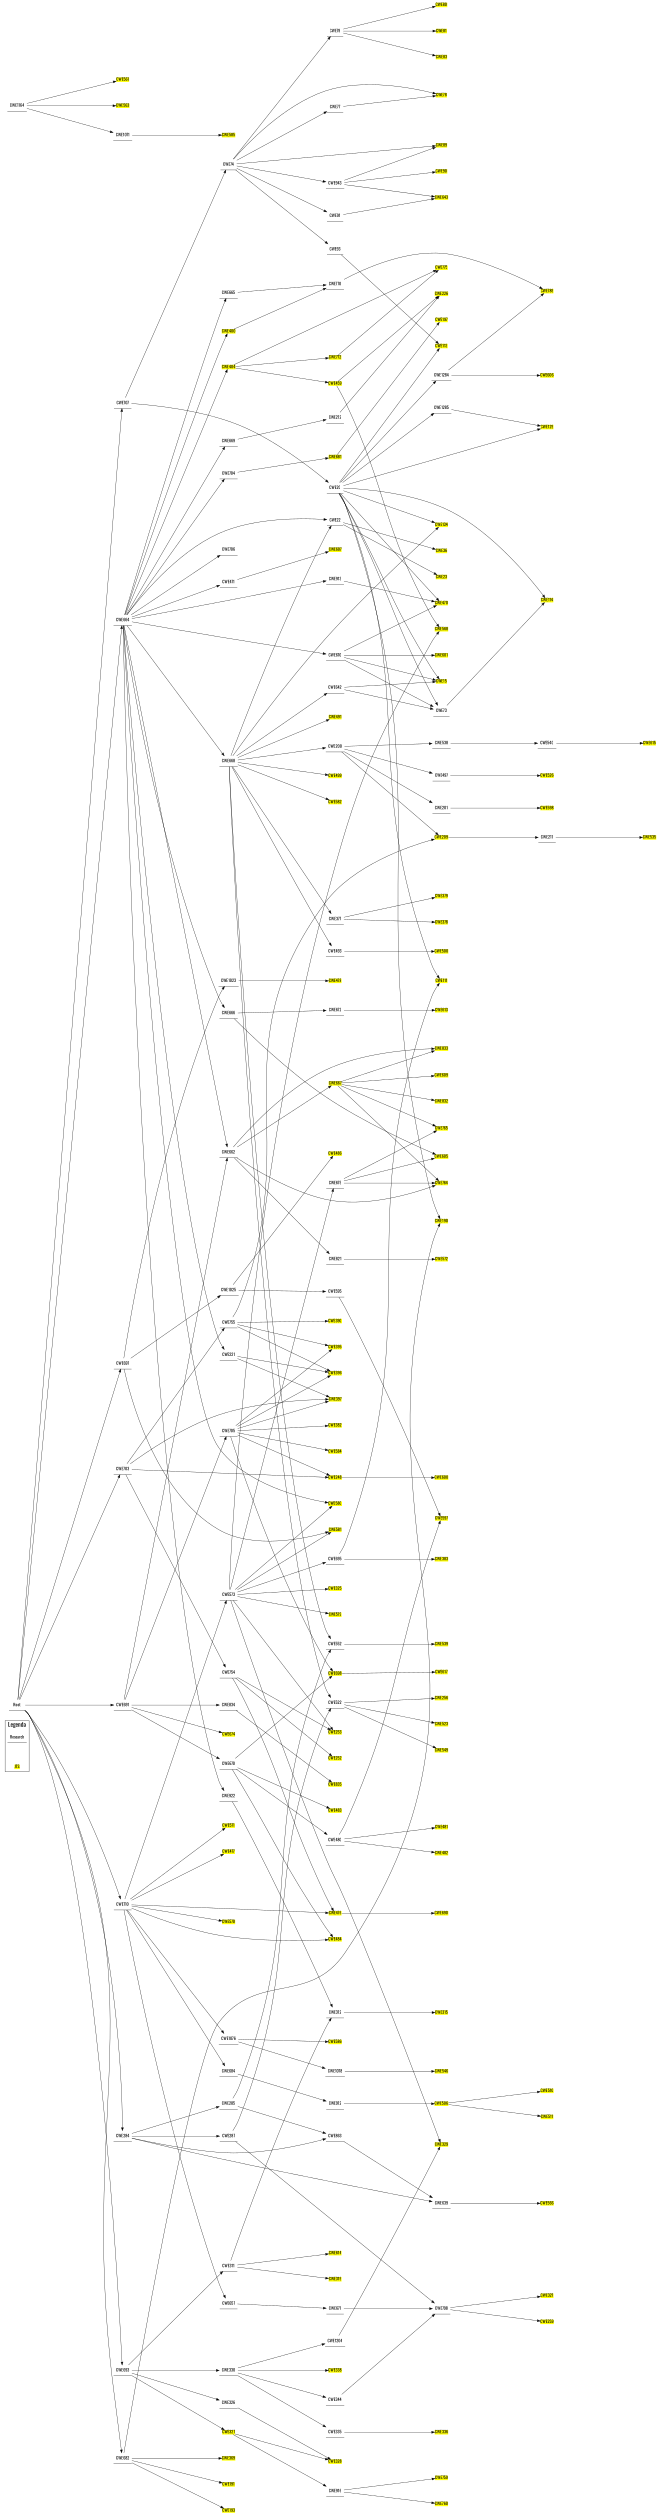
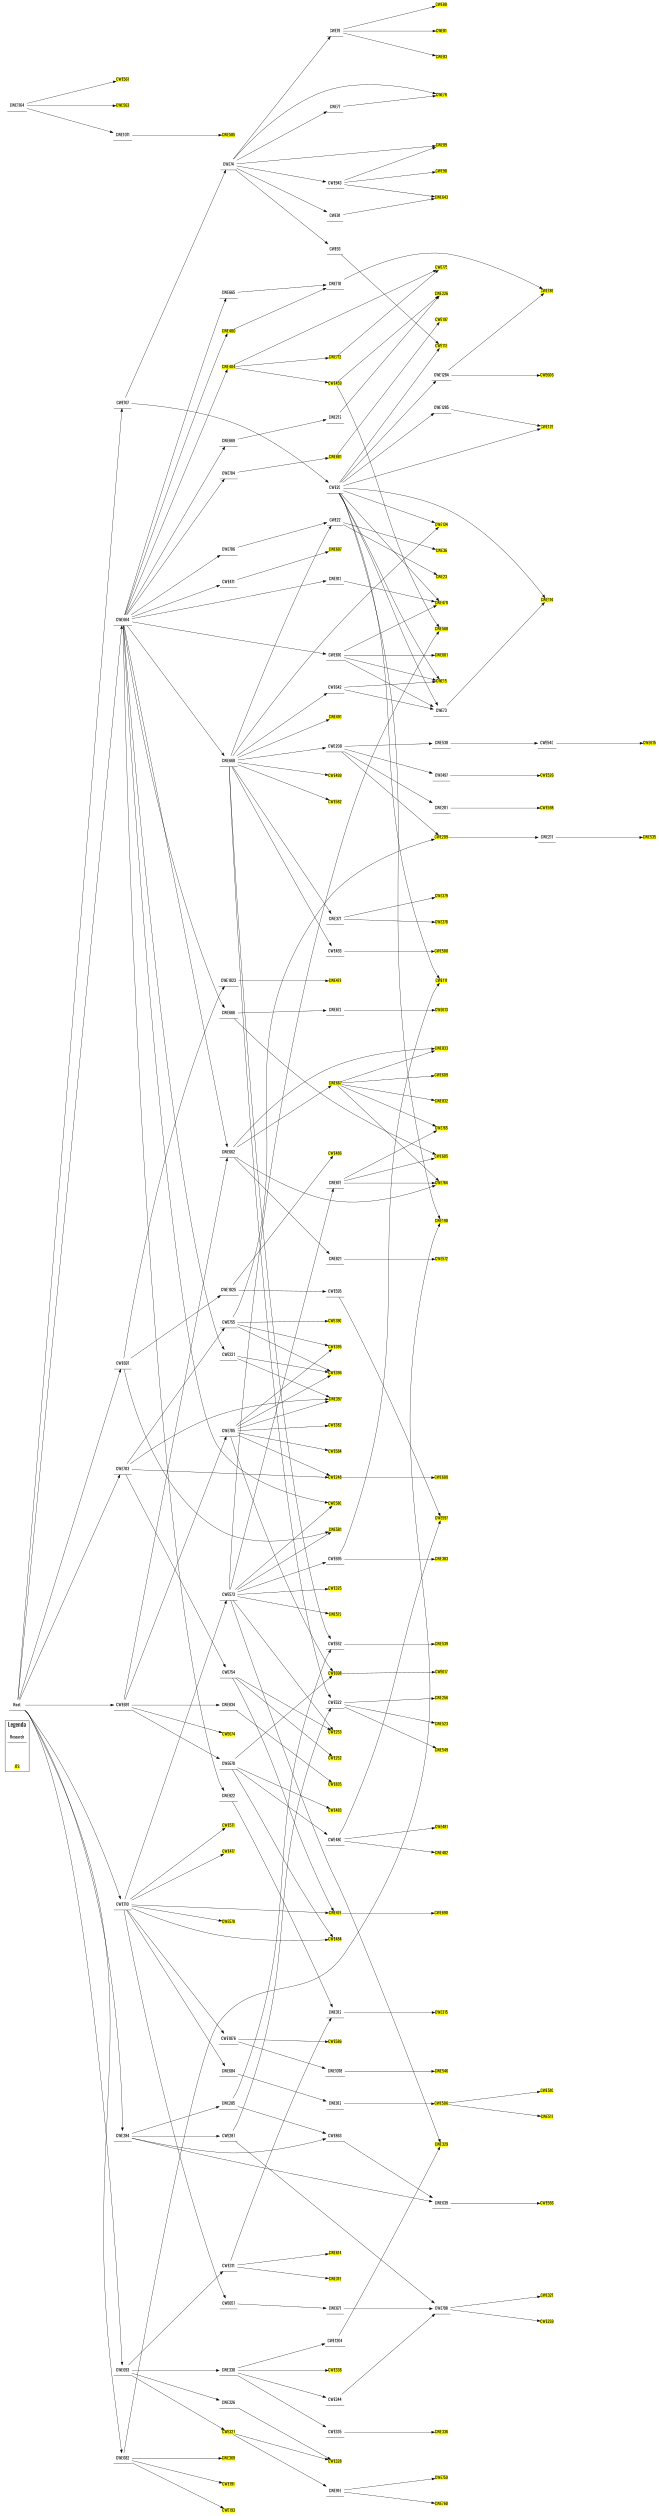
edge "CWE664" -> "CWE22": now "CWE706" -> "CWE22"
